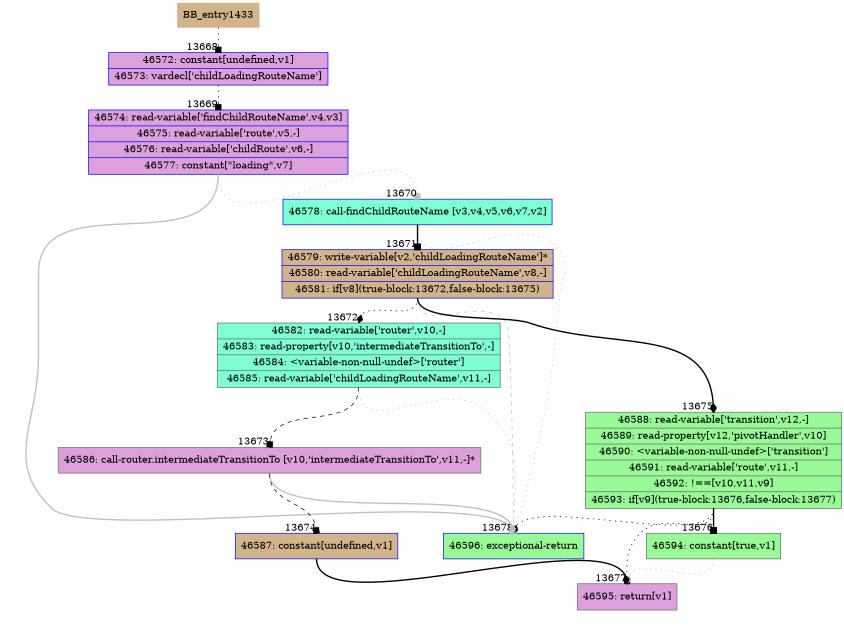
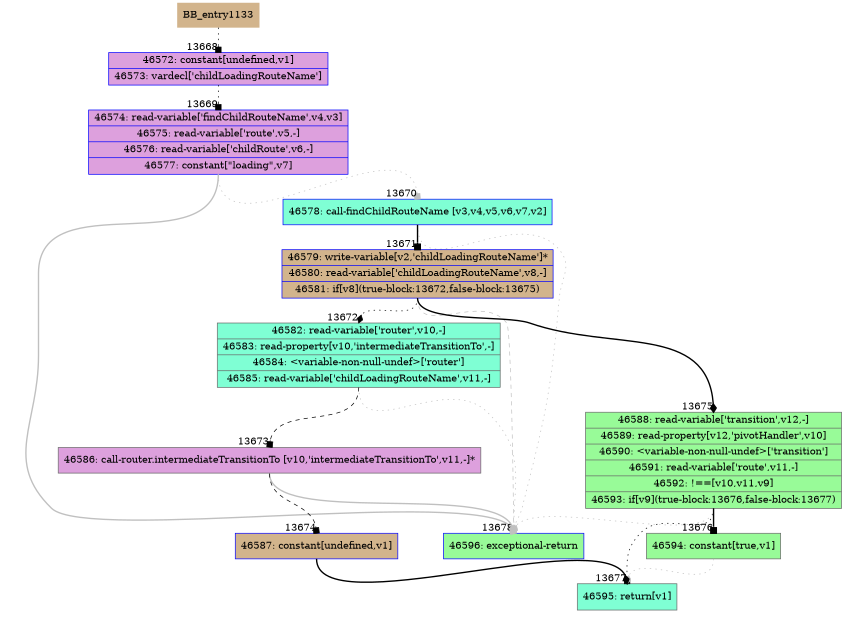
node "BB_entry1433": label "BB_entry1433" -> "BB_entry1133"
edge "46588: read-variable['transition',v12,-]" -> "46596: exceptional-return": color black -> gray
node "46595: return[v1]": fillcolor plum -> aquamarine
